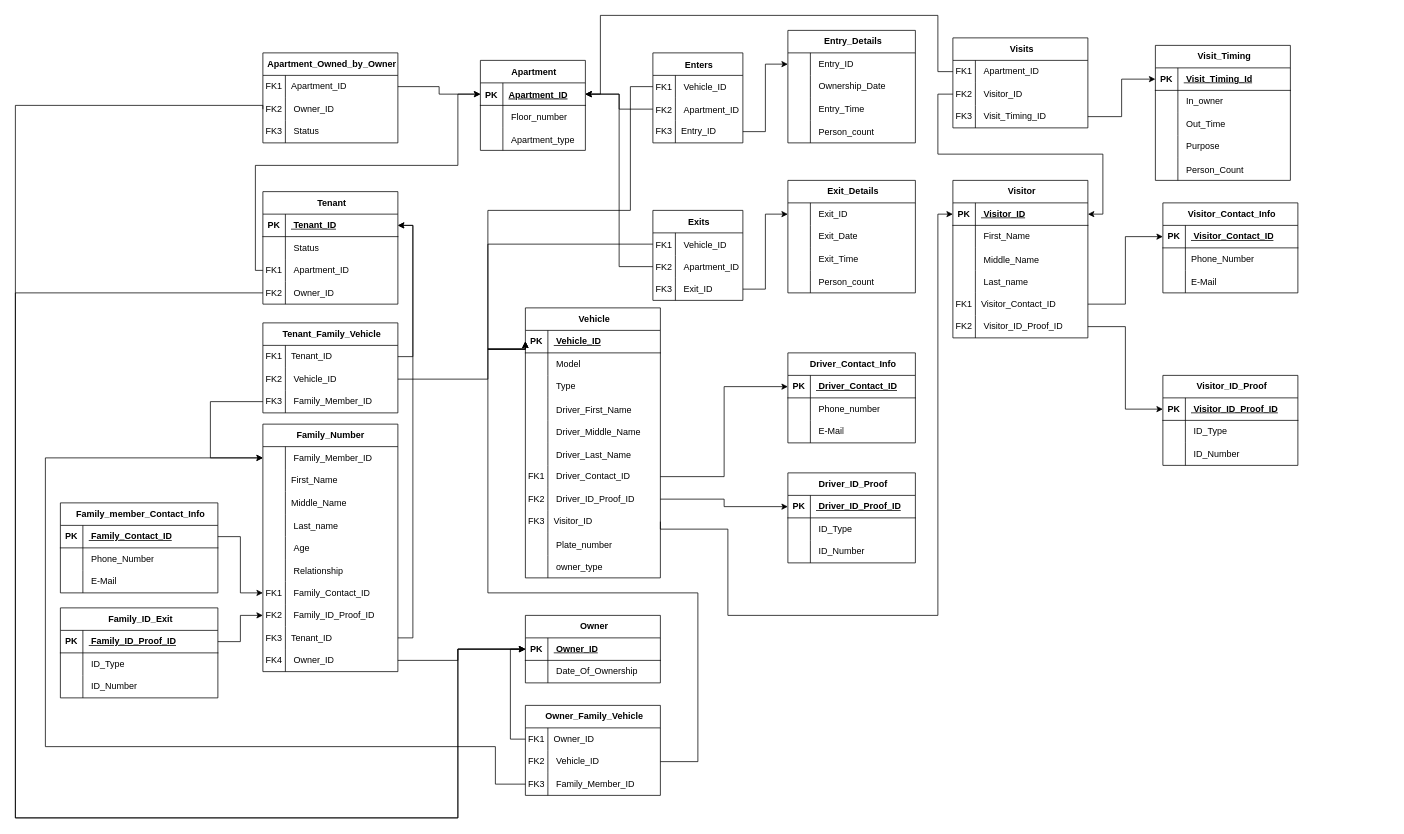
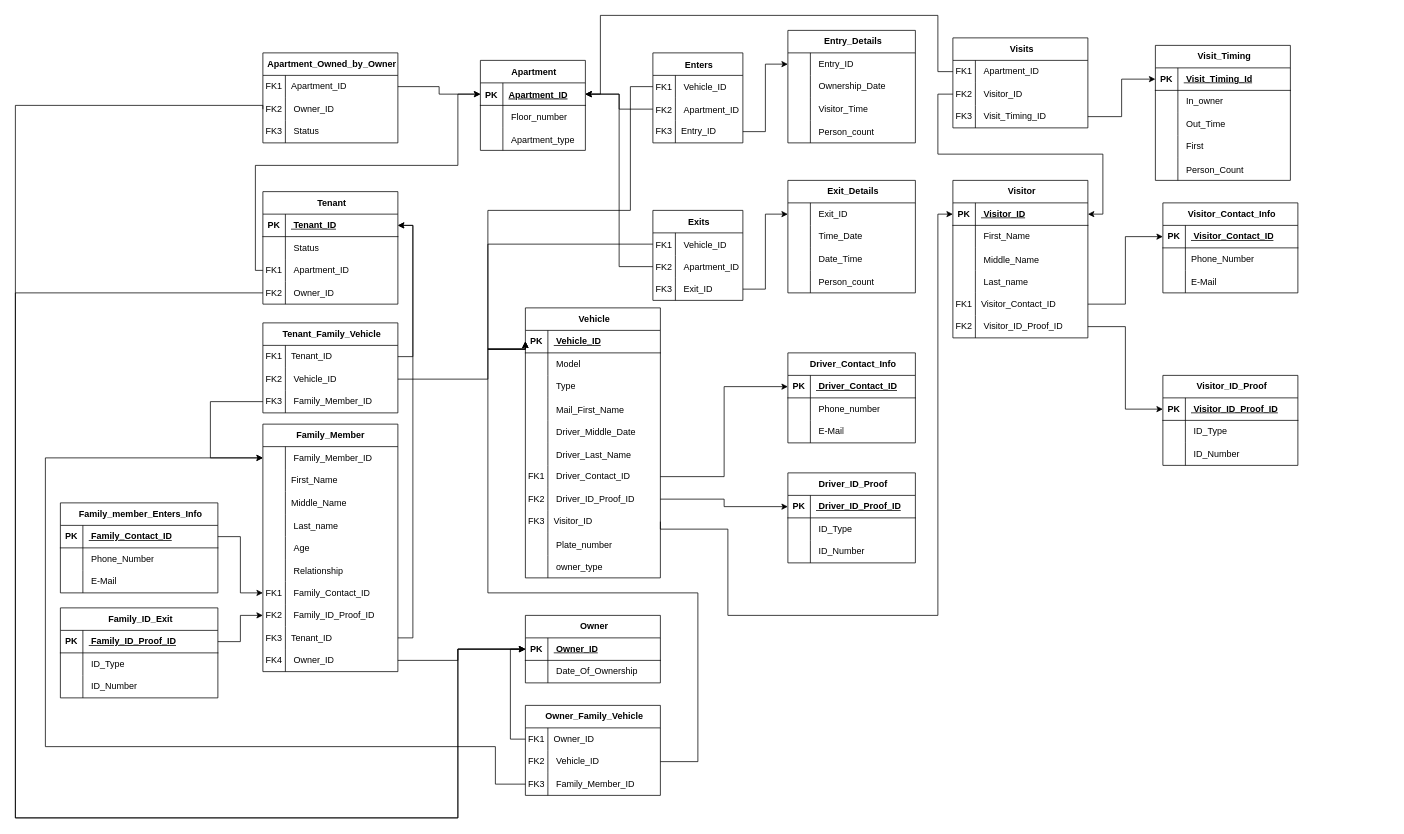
node "Entry_Time": label "Entry_Time" -> "Visitor_Time"
node "Purpose": label "Purpose" -> "First"
node "Exit_Date": label "Exit_Date" -> "Time_Date"
node "Exit_Time": label "Exit_Time" -> "Date_Time"
node "Driver_First_Name": label "Driver_First_Name" -> "Mail_First_Name"
node "Driver_Middle_Name": label "Driver_Middle_Name" -> "Driver_Middle_Date"
node "Family_Number": label "Family_Number" -> "Family_Member"
node "Family_member_Contact_Info": label "Family_member_Contact_Info" -> "Family_member_Enters_Info"
